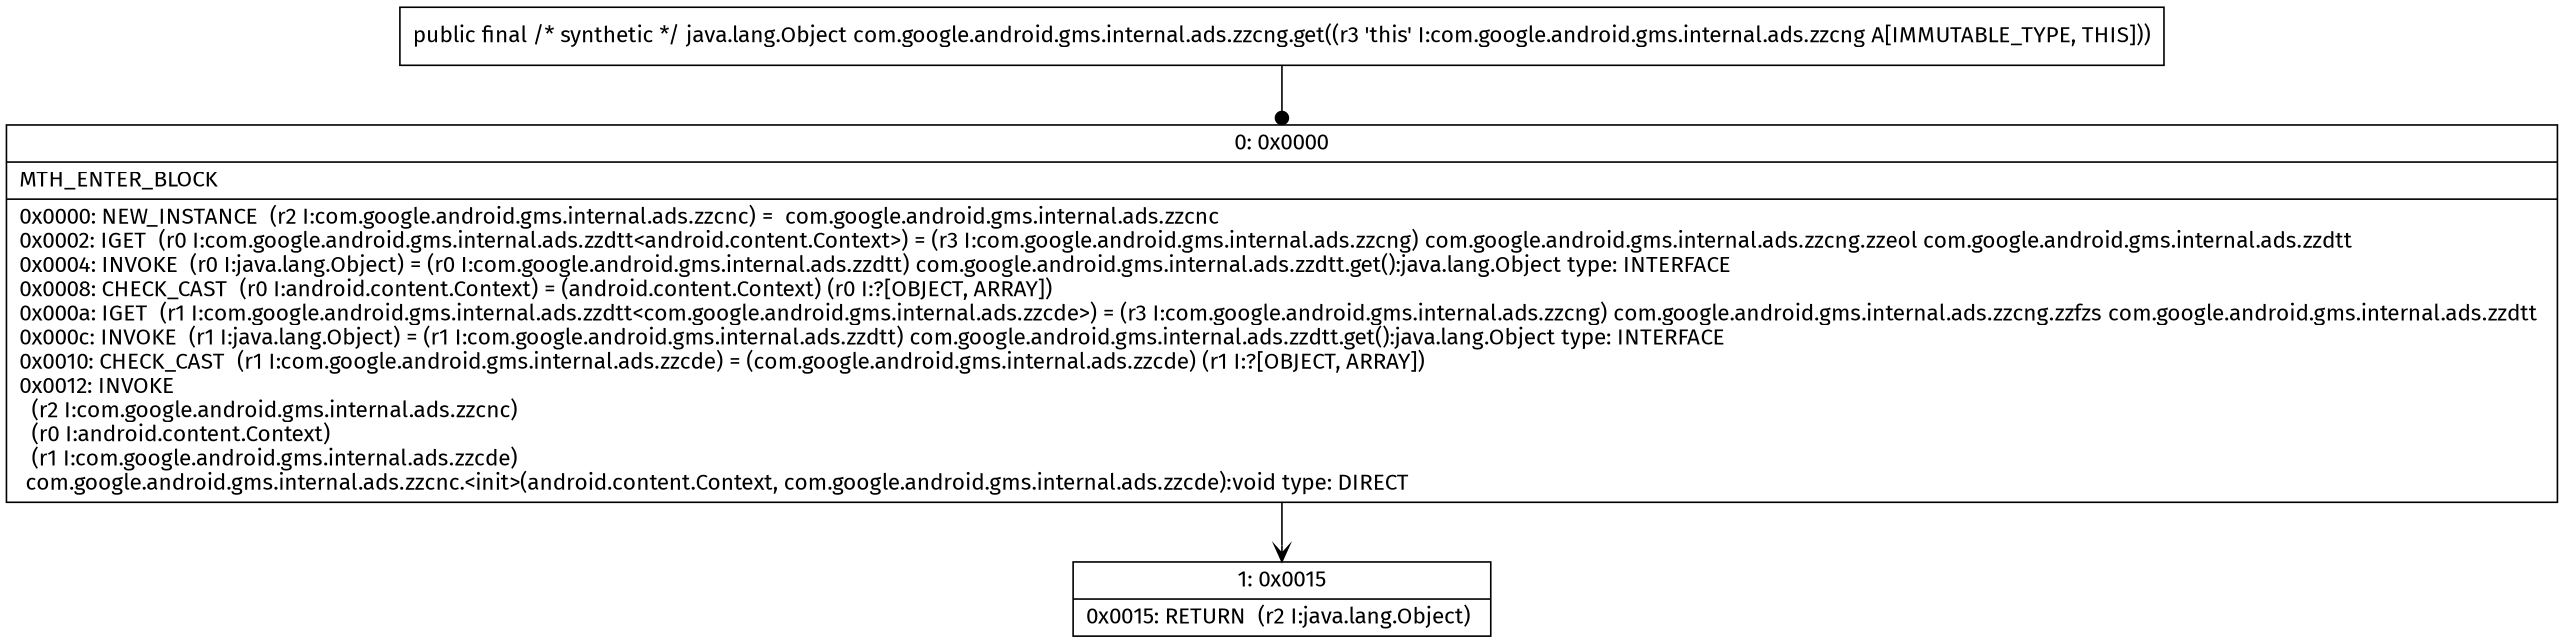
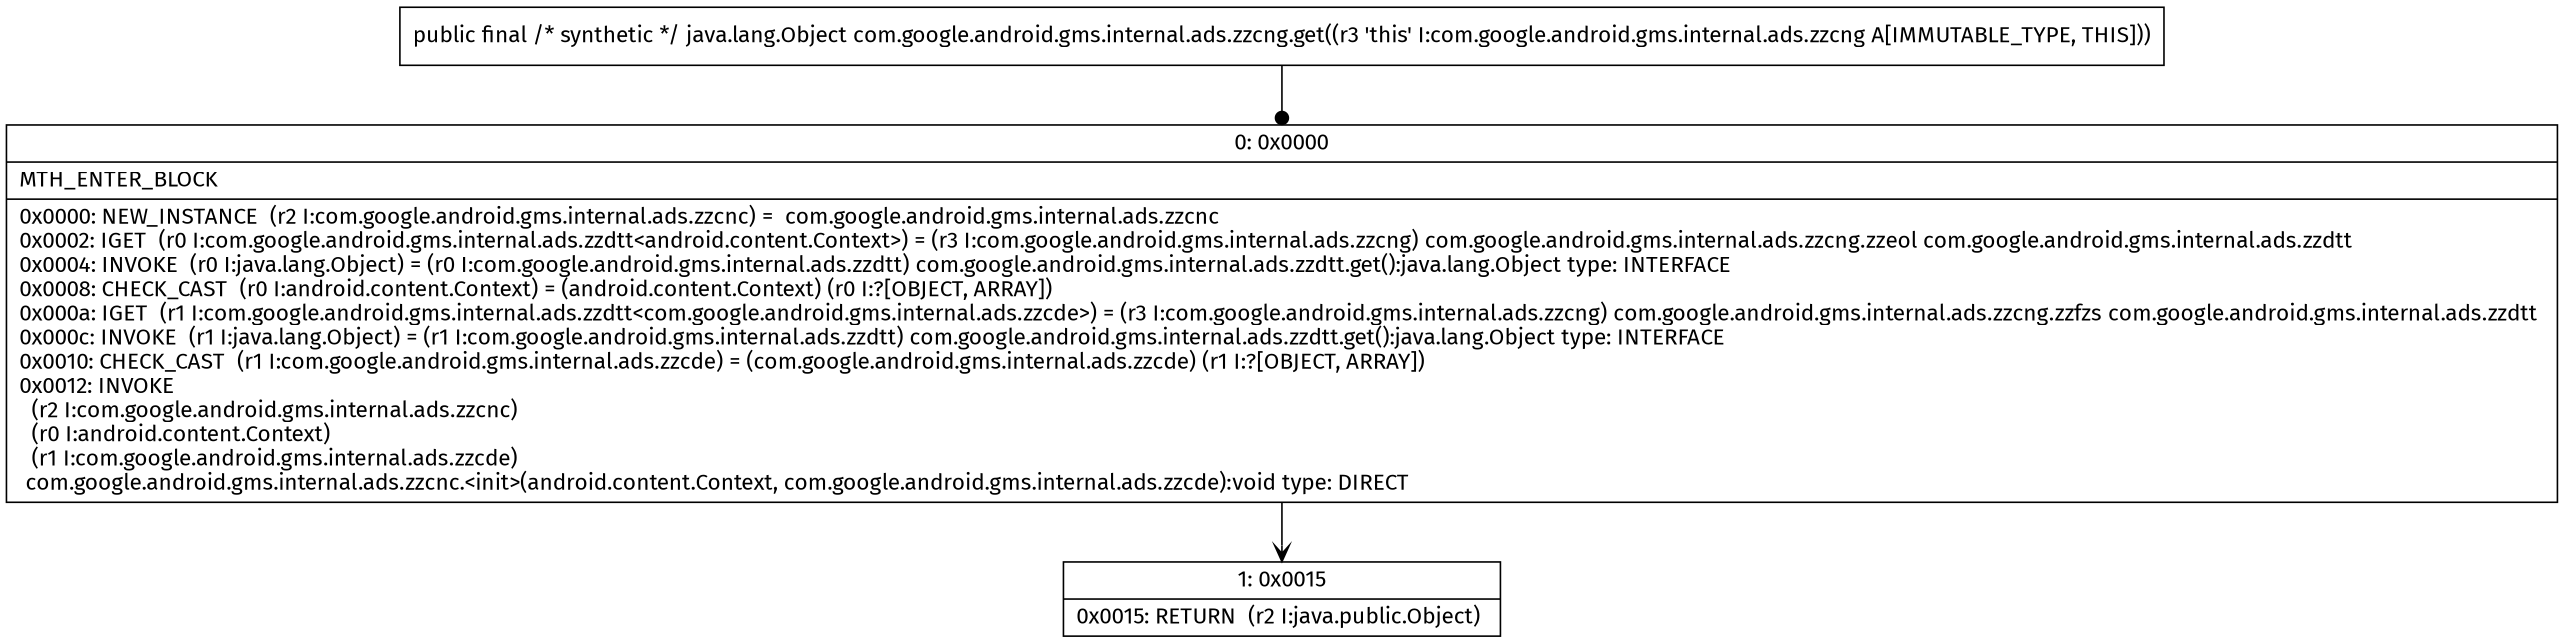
node "1: 0x0015": text "0x0015: RETURN  (r2 I:java.lang.Object)" -> "0x0015: RETURN  (r2 I:java.public.Object)"
